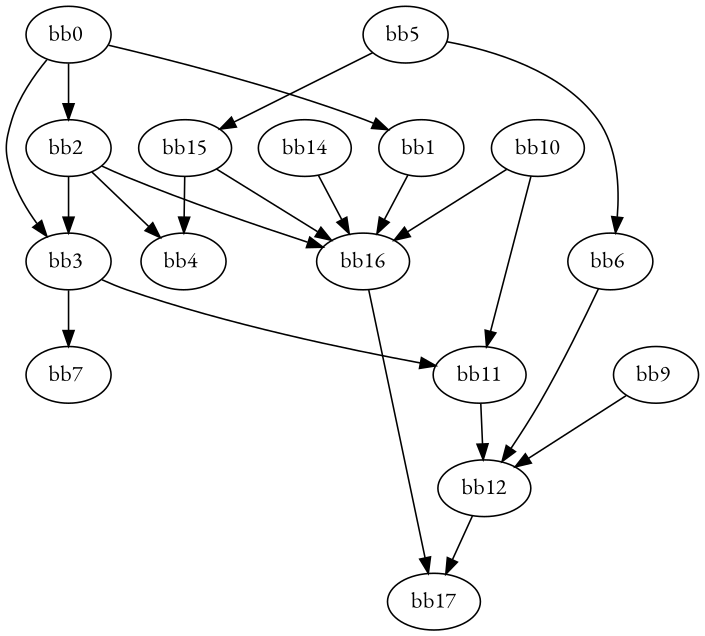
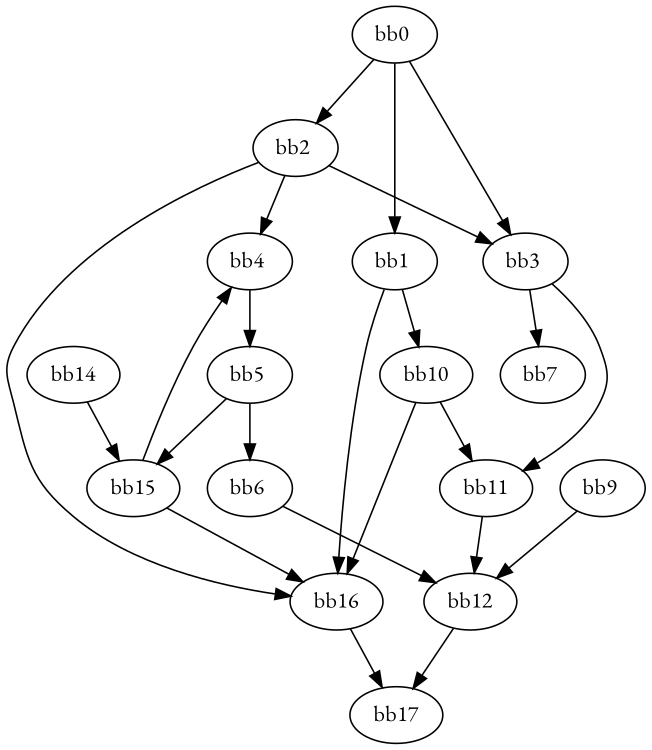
edge "bb14" -> "bb16": now "bb14" -> "bb15"
edge "bb4" -> "bb5": added
edge "bb1" -> "bb10": added
